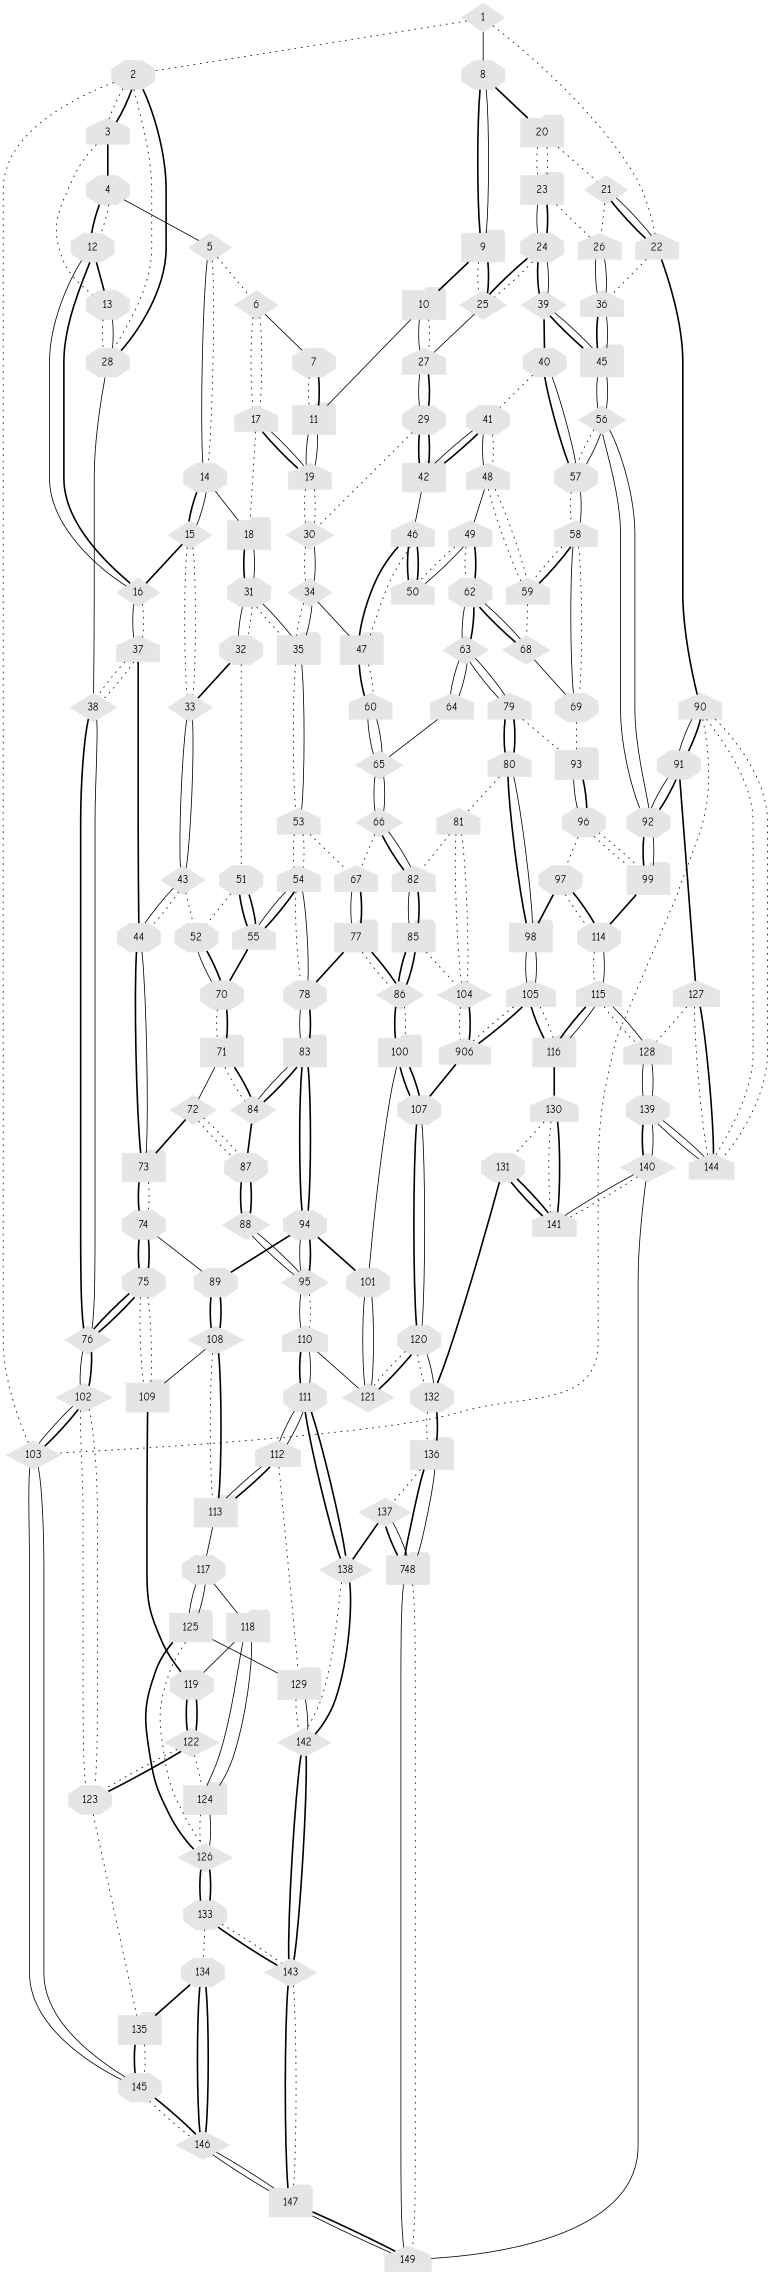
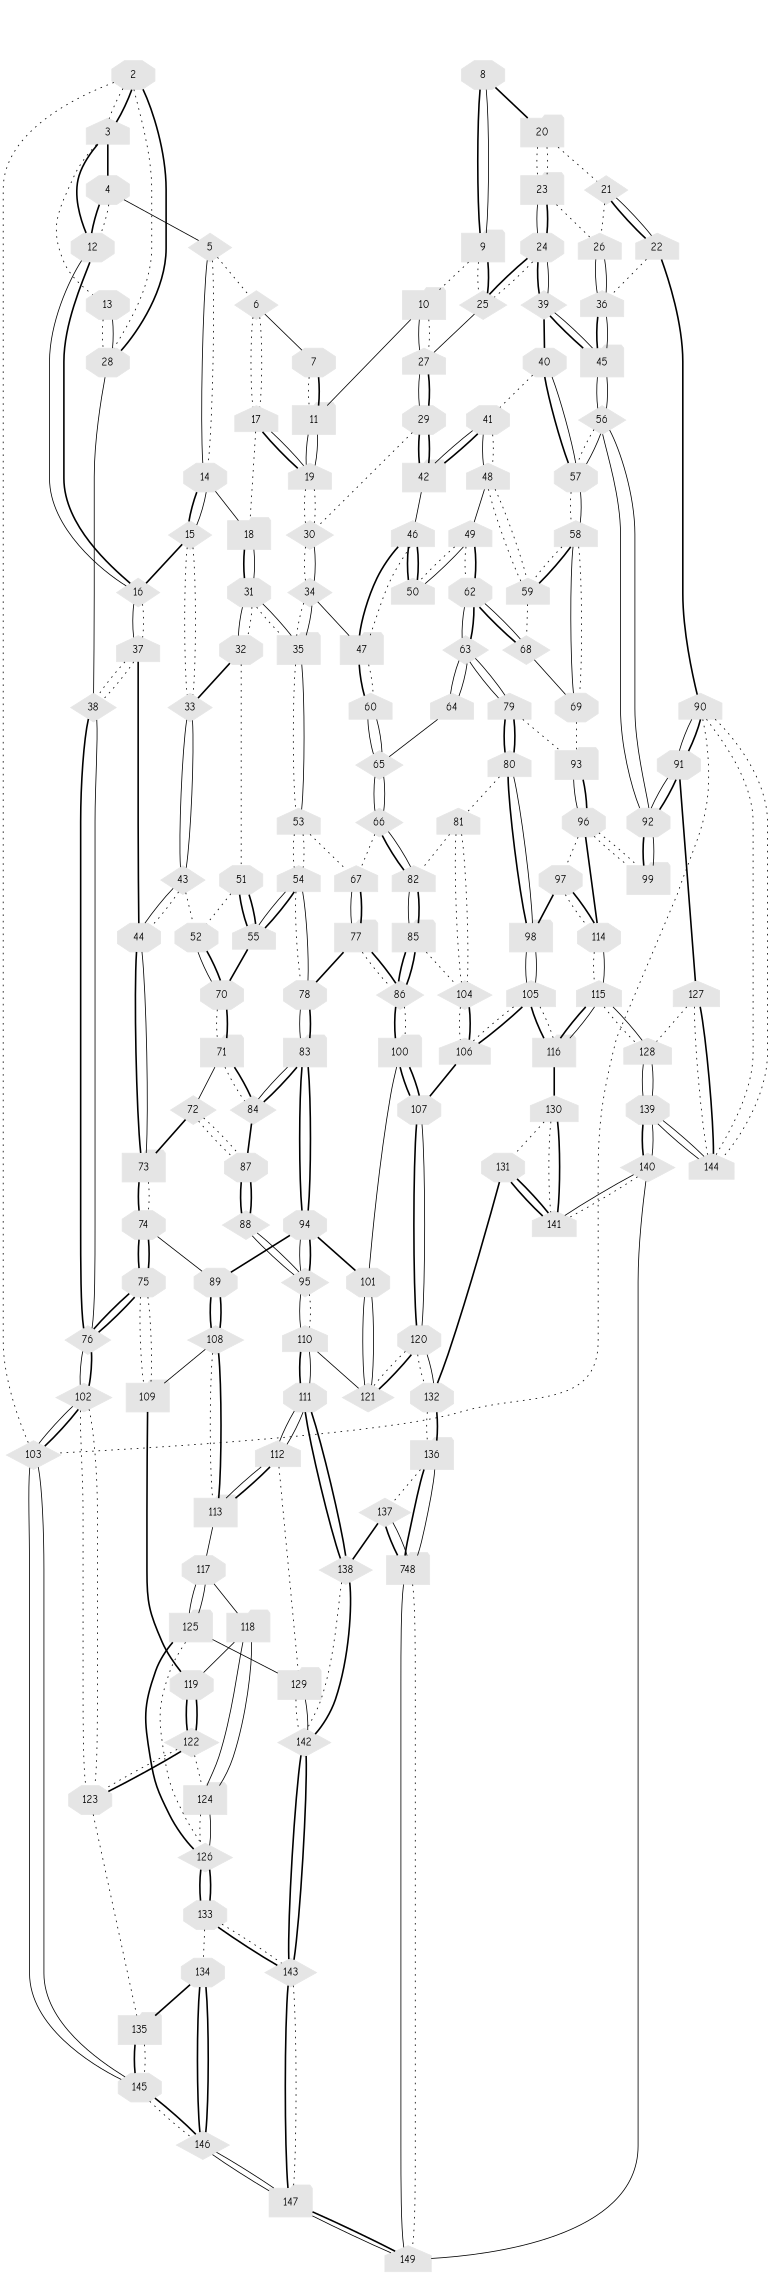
node "1": removed
edge "12" -- "13": now "12" -- "3"
edge "9" -- "10": style bold -> dotted
edge "99" -- "114": now "96" -- "114"
node "906": label "906" -> "106"
